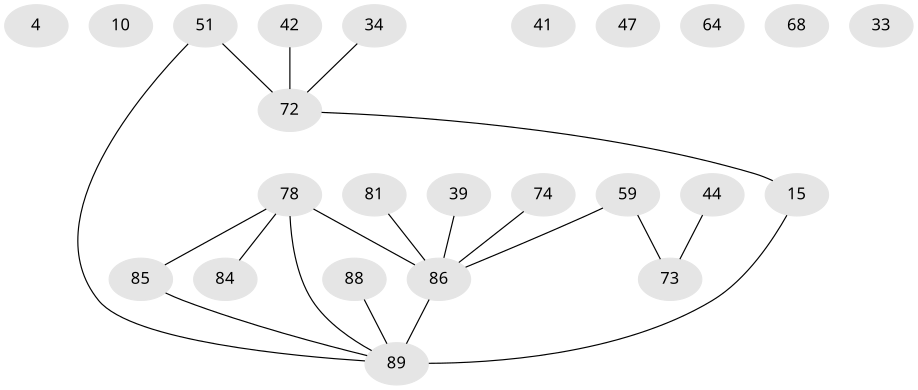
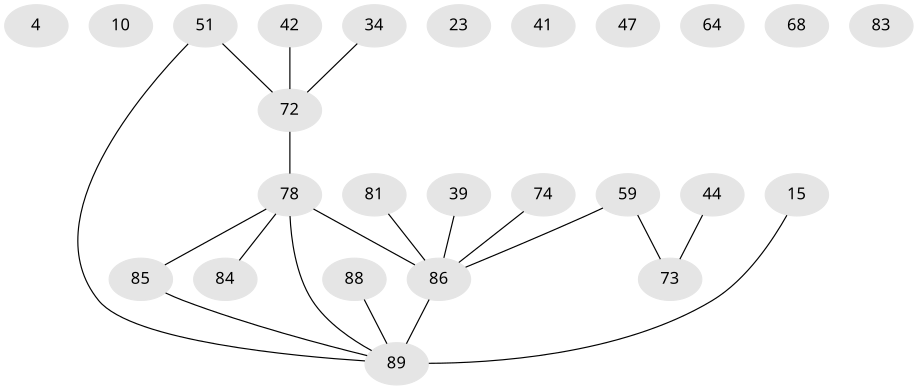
node "23": added
node "33": label "33" -> "83"
edge "72" -- "15": now "72" -- "78"
